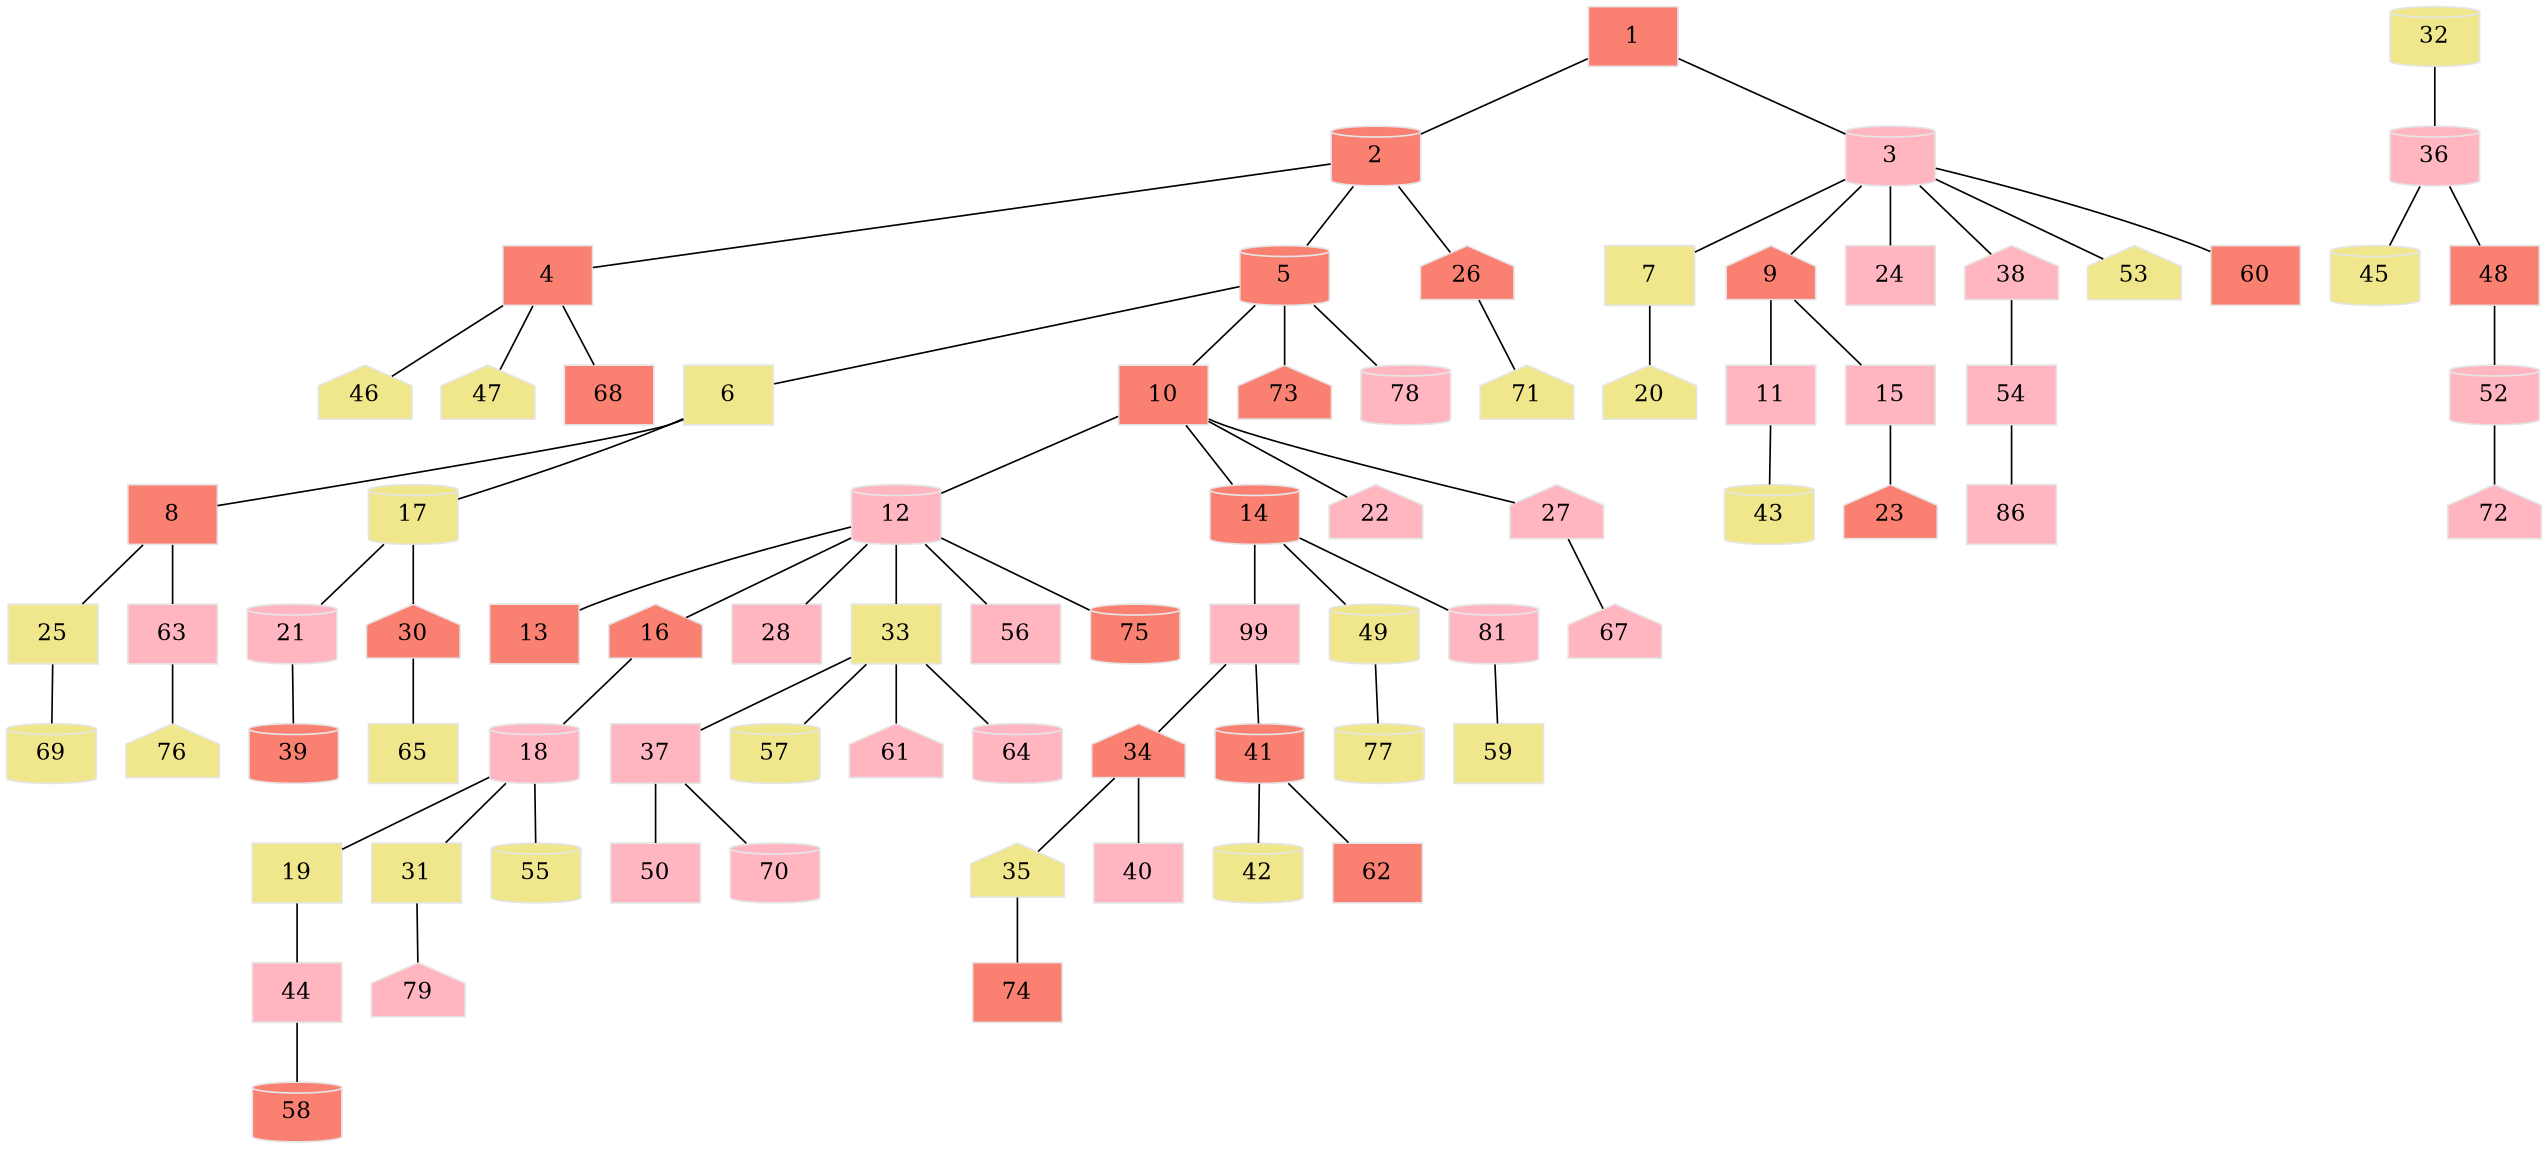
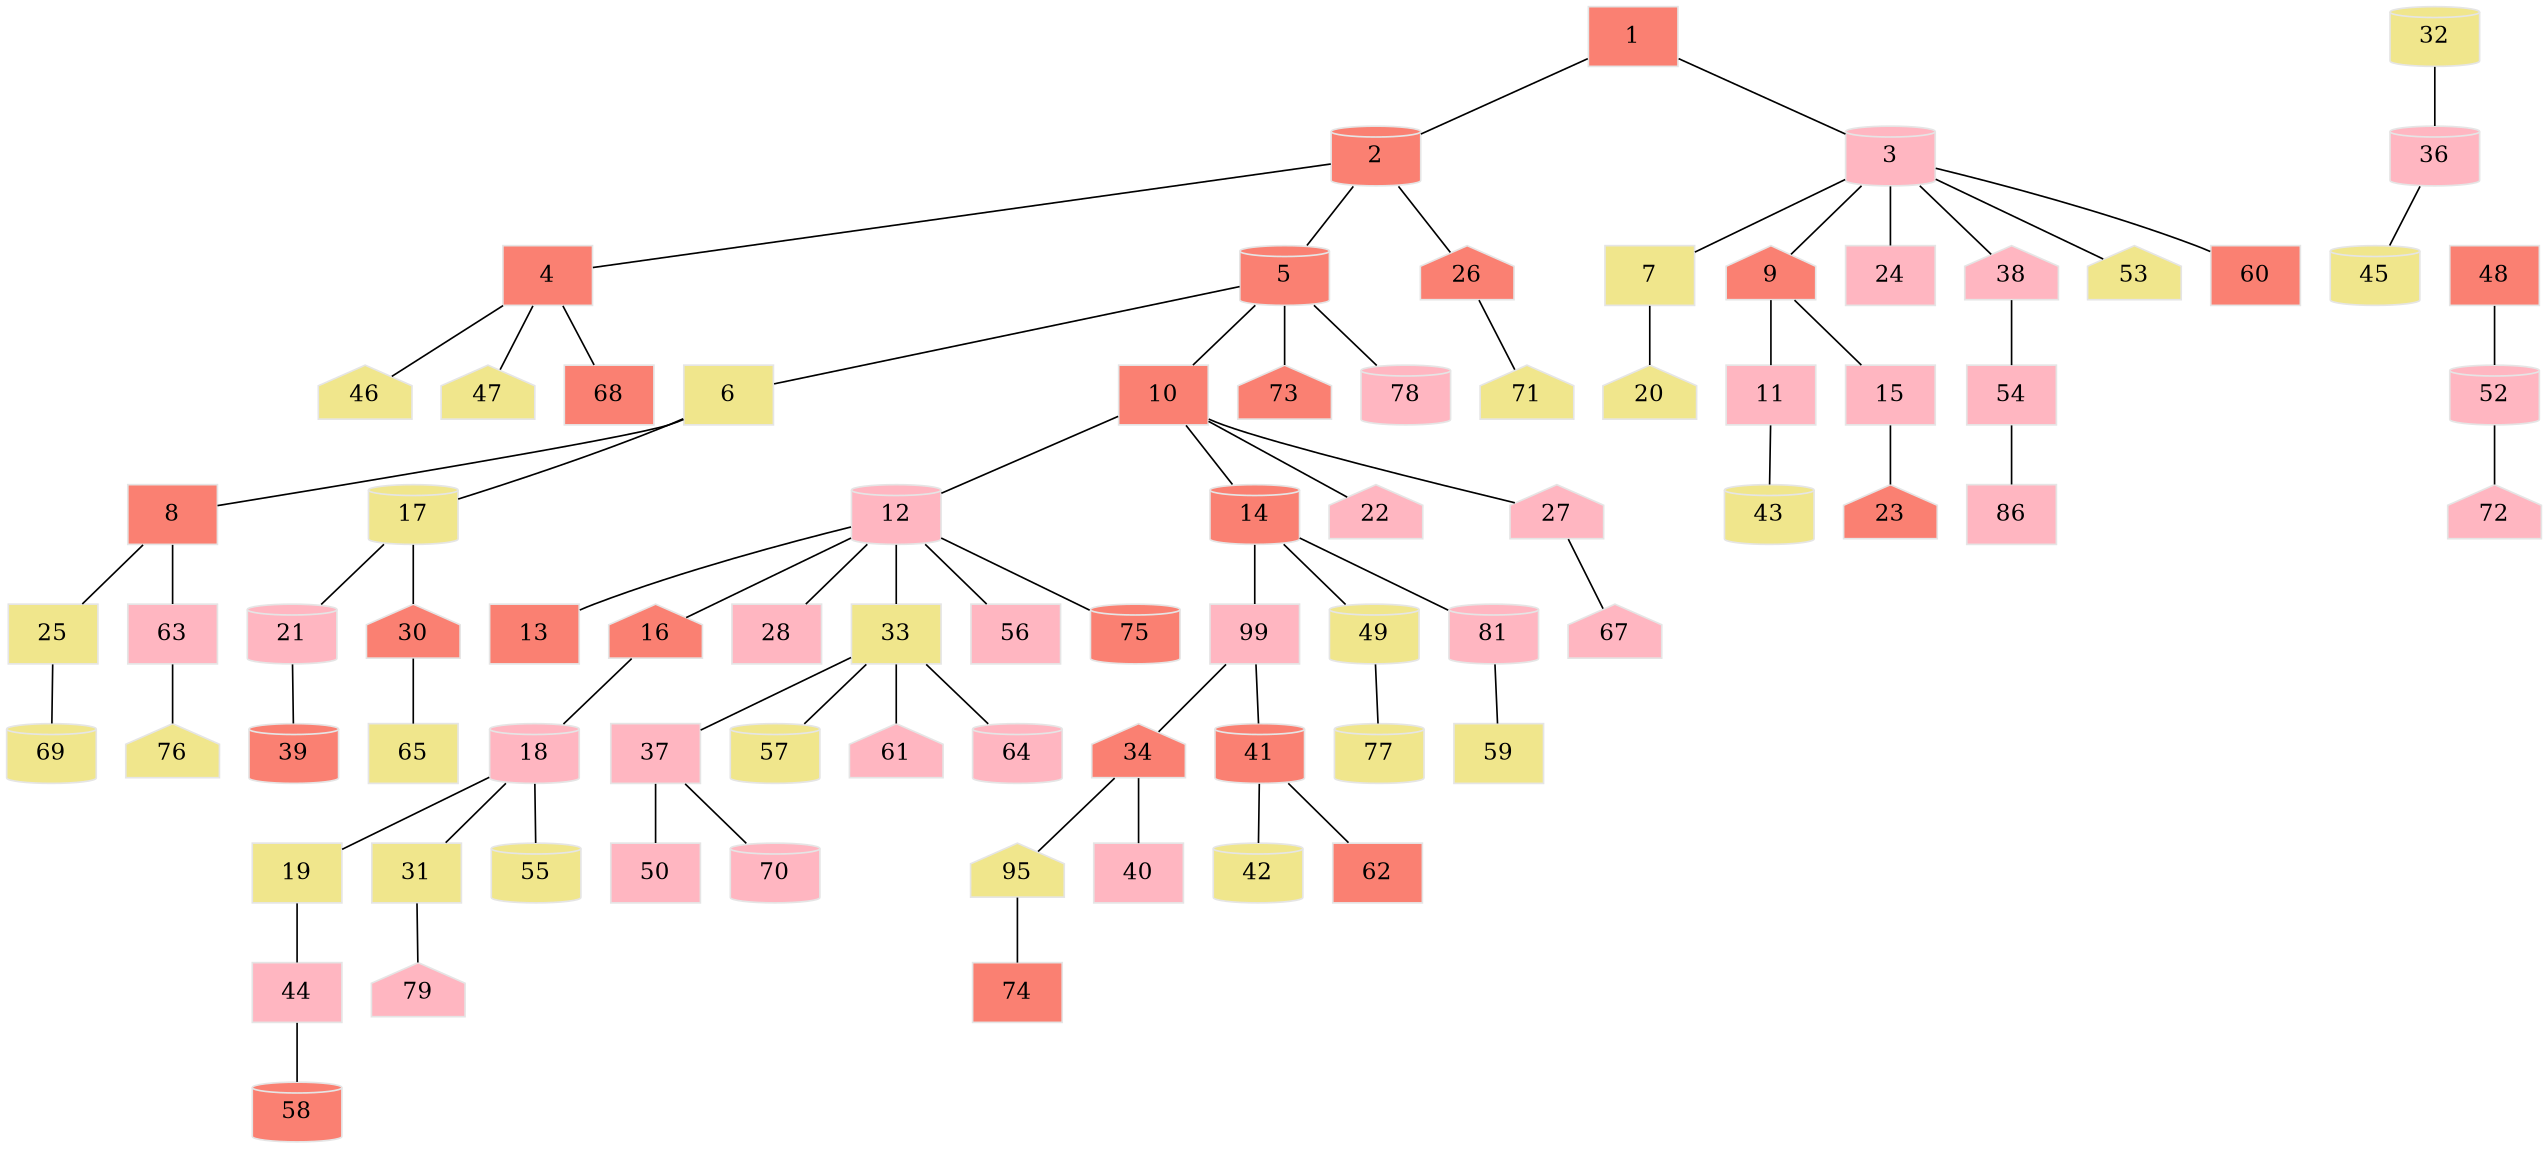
edge "36" -- "48": removed
node "35": label "35" -> "95"
